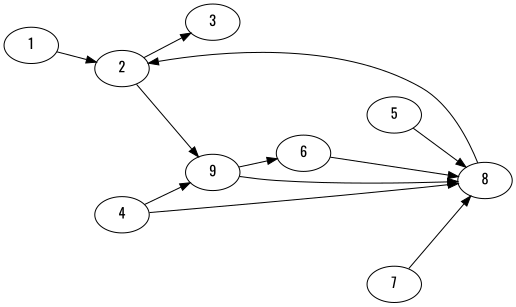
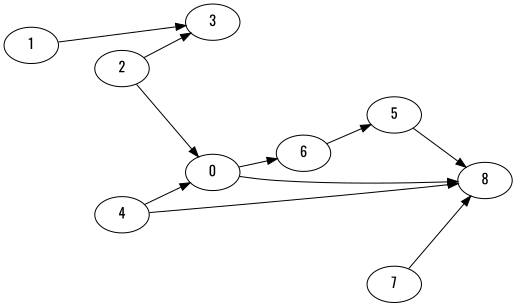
edge "1" -> "2": now "1" -> "3"
edge "8" -> "2": removed
edge "6" -> "8": now "6" -> "5"
node "9": label "9" -> "0"
